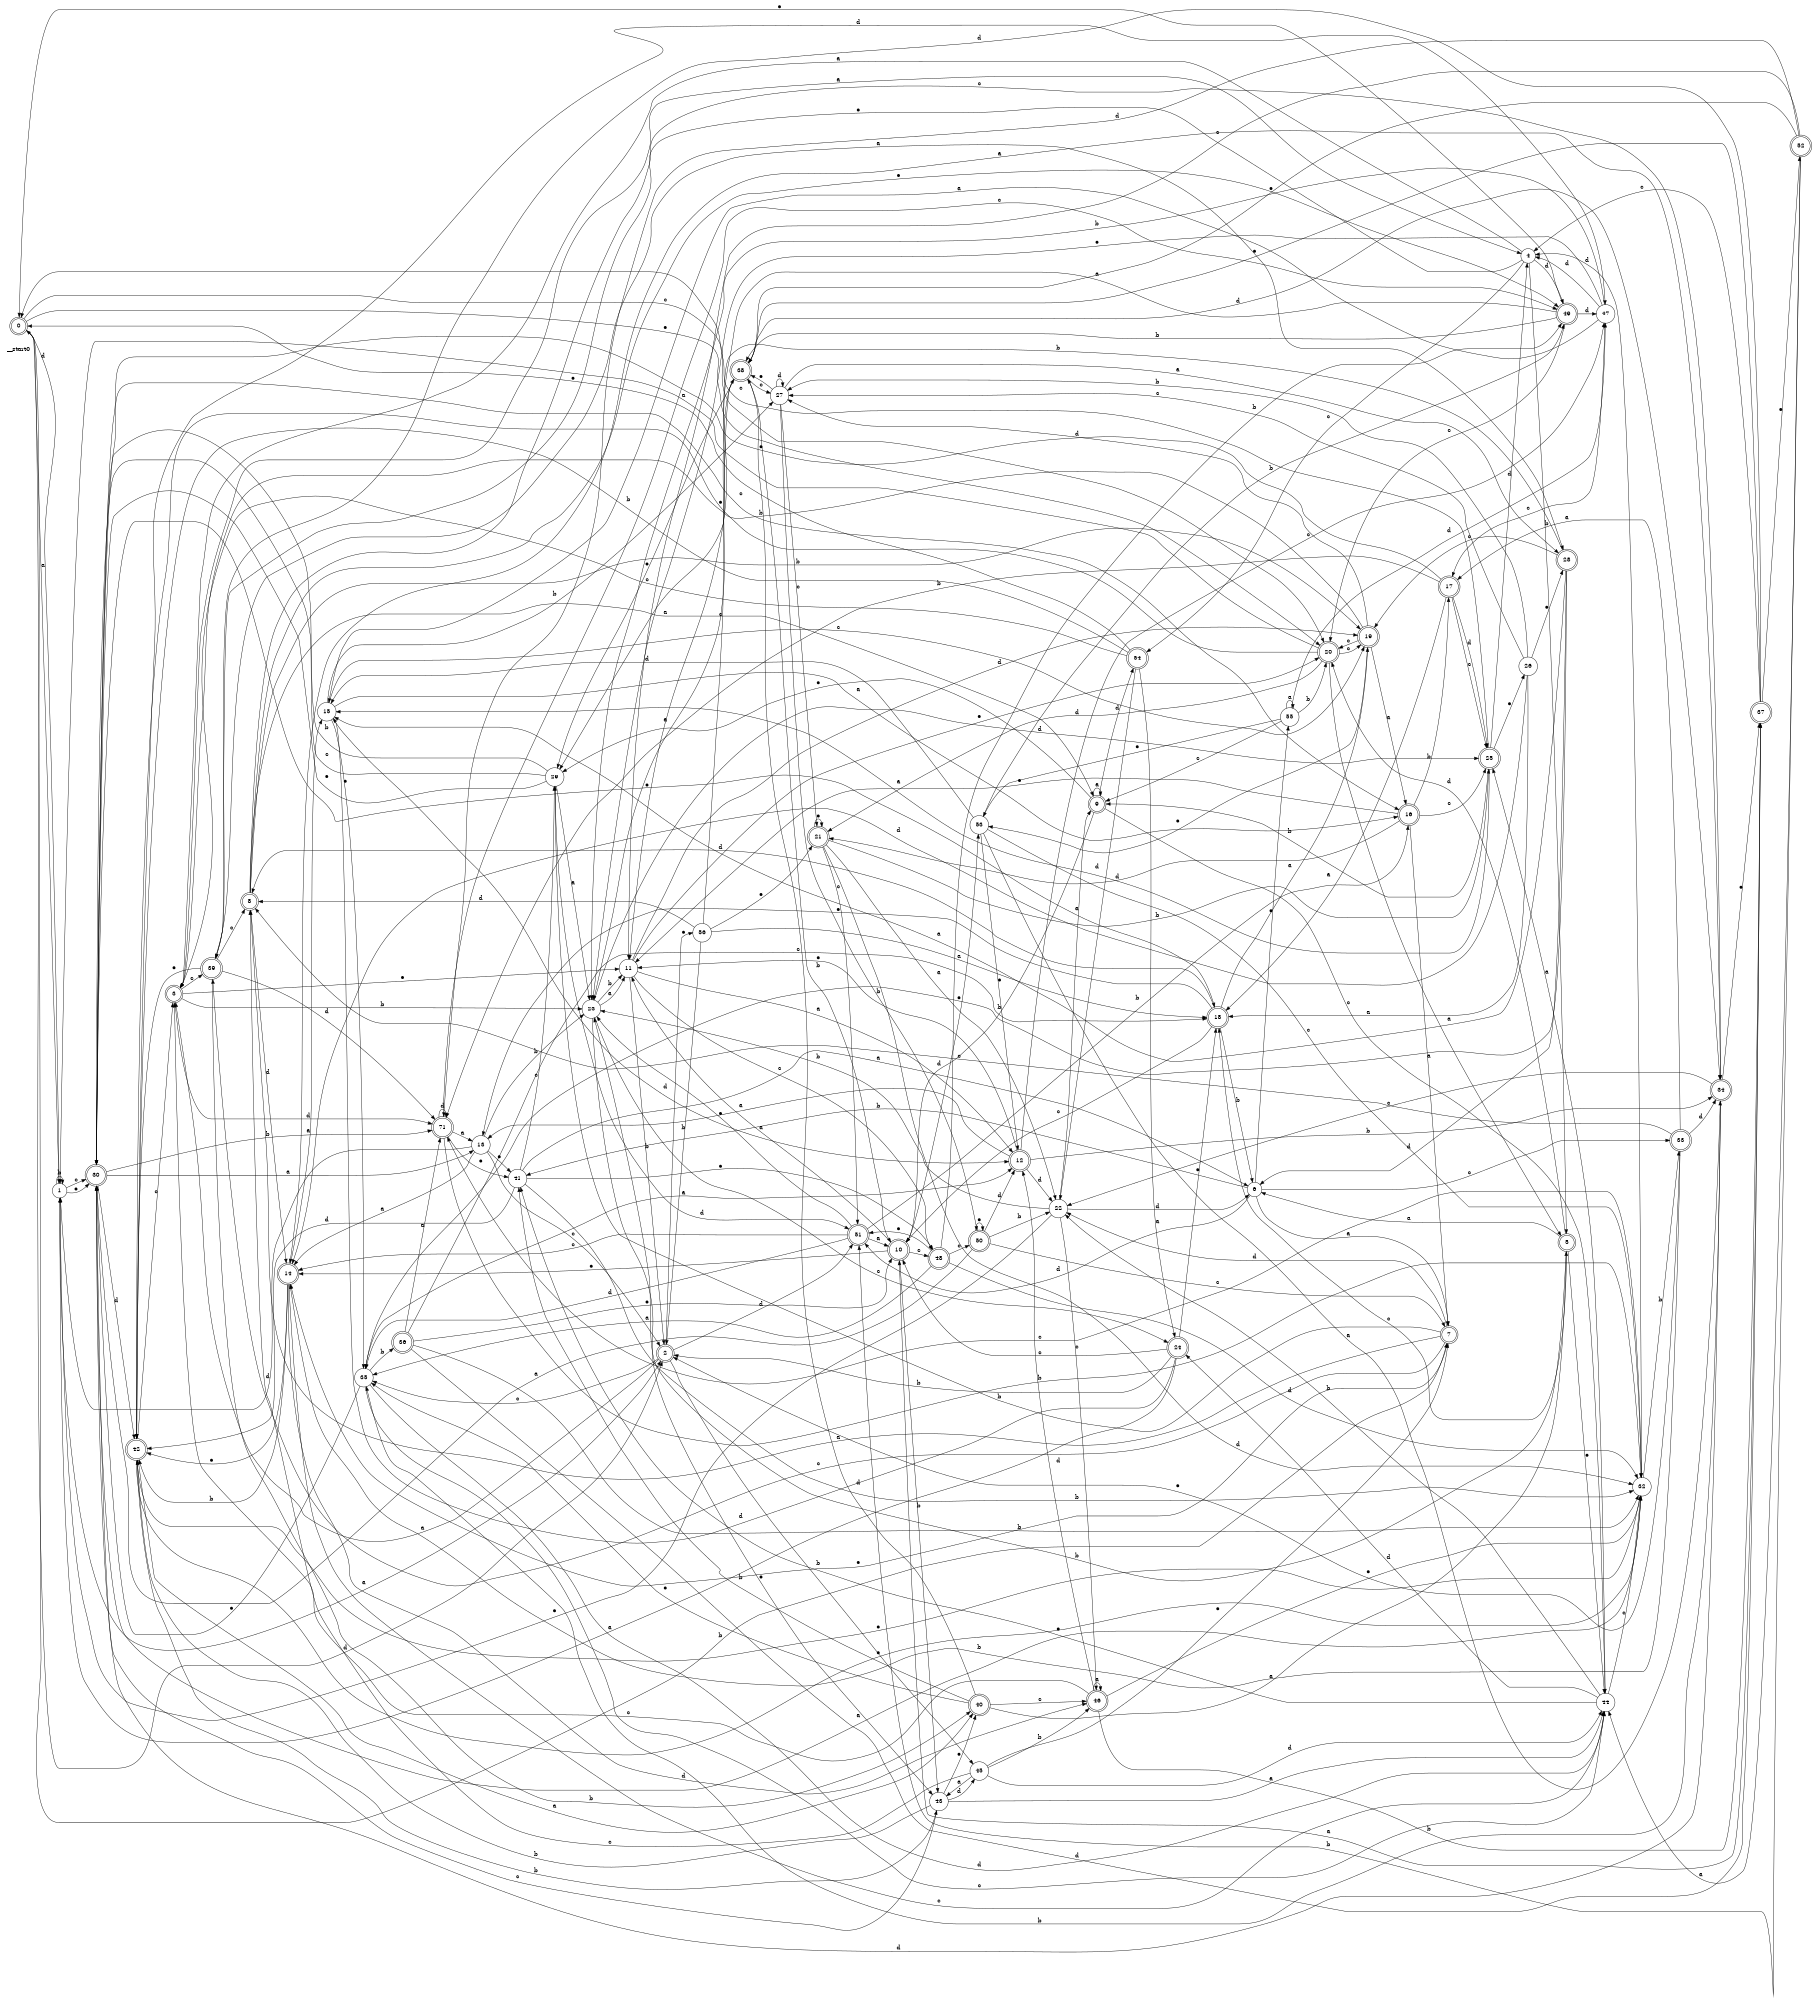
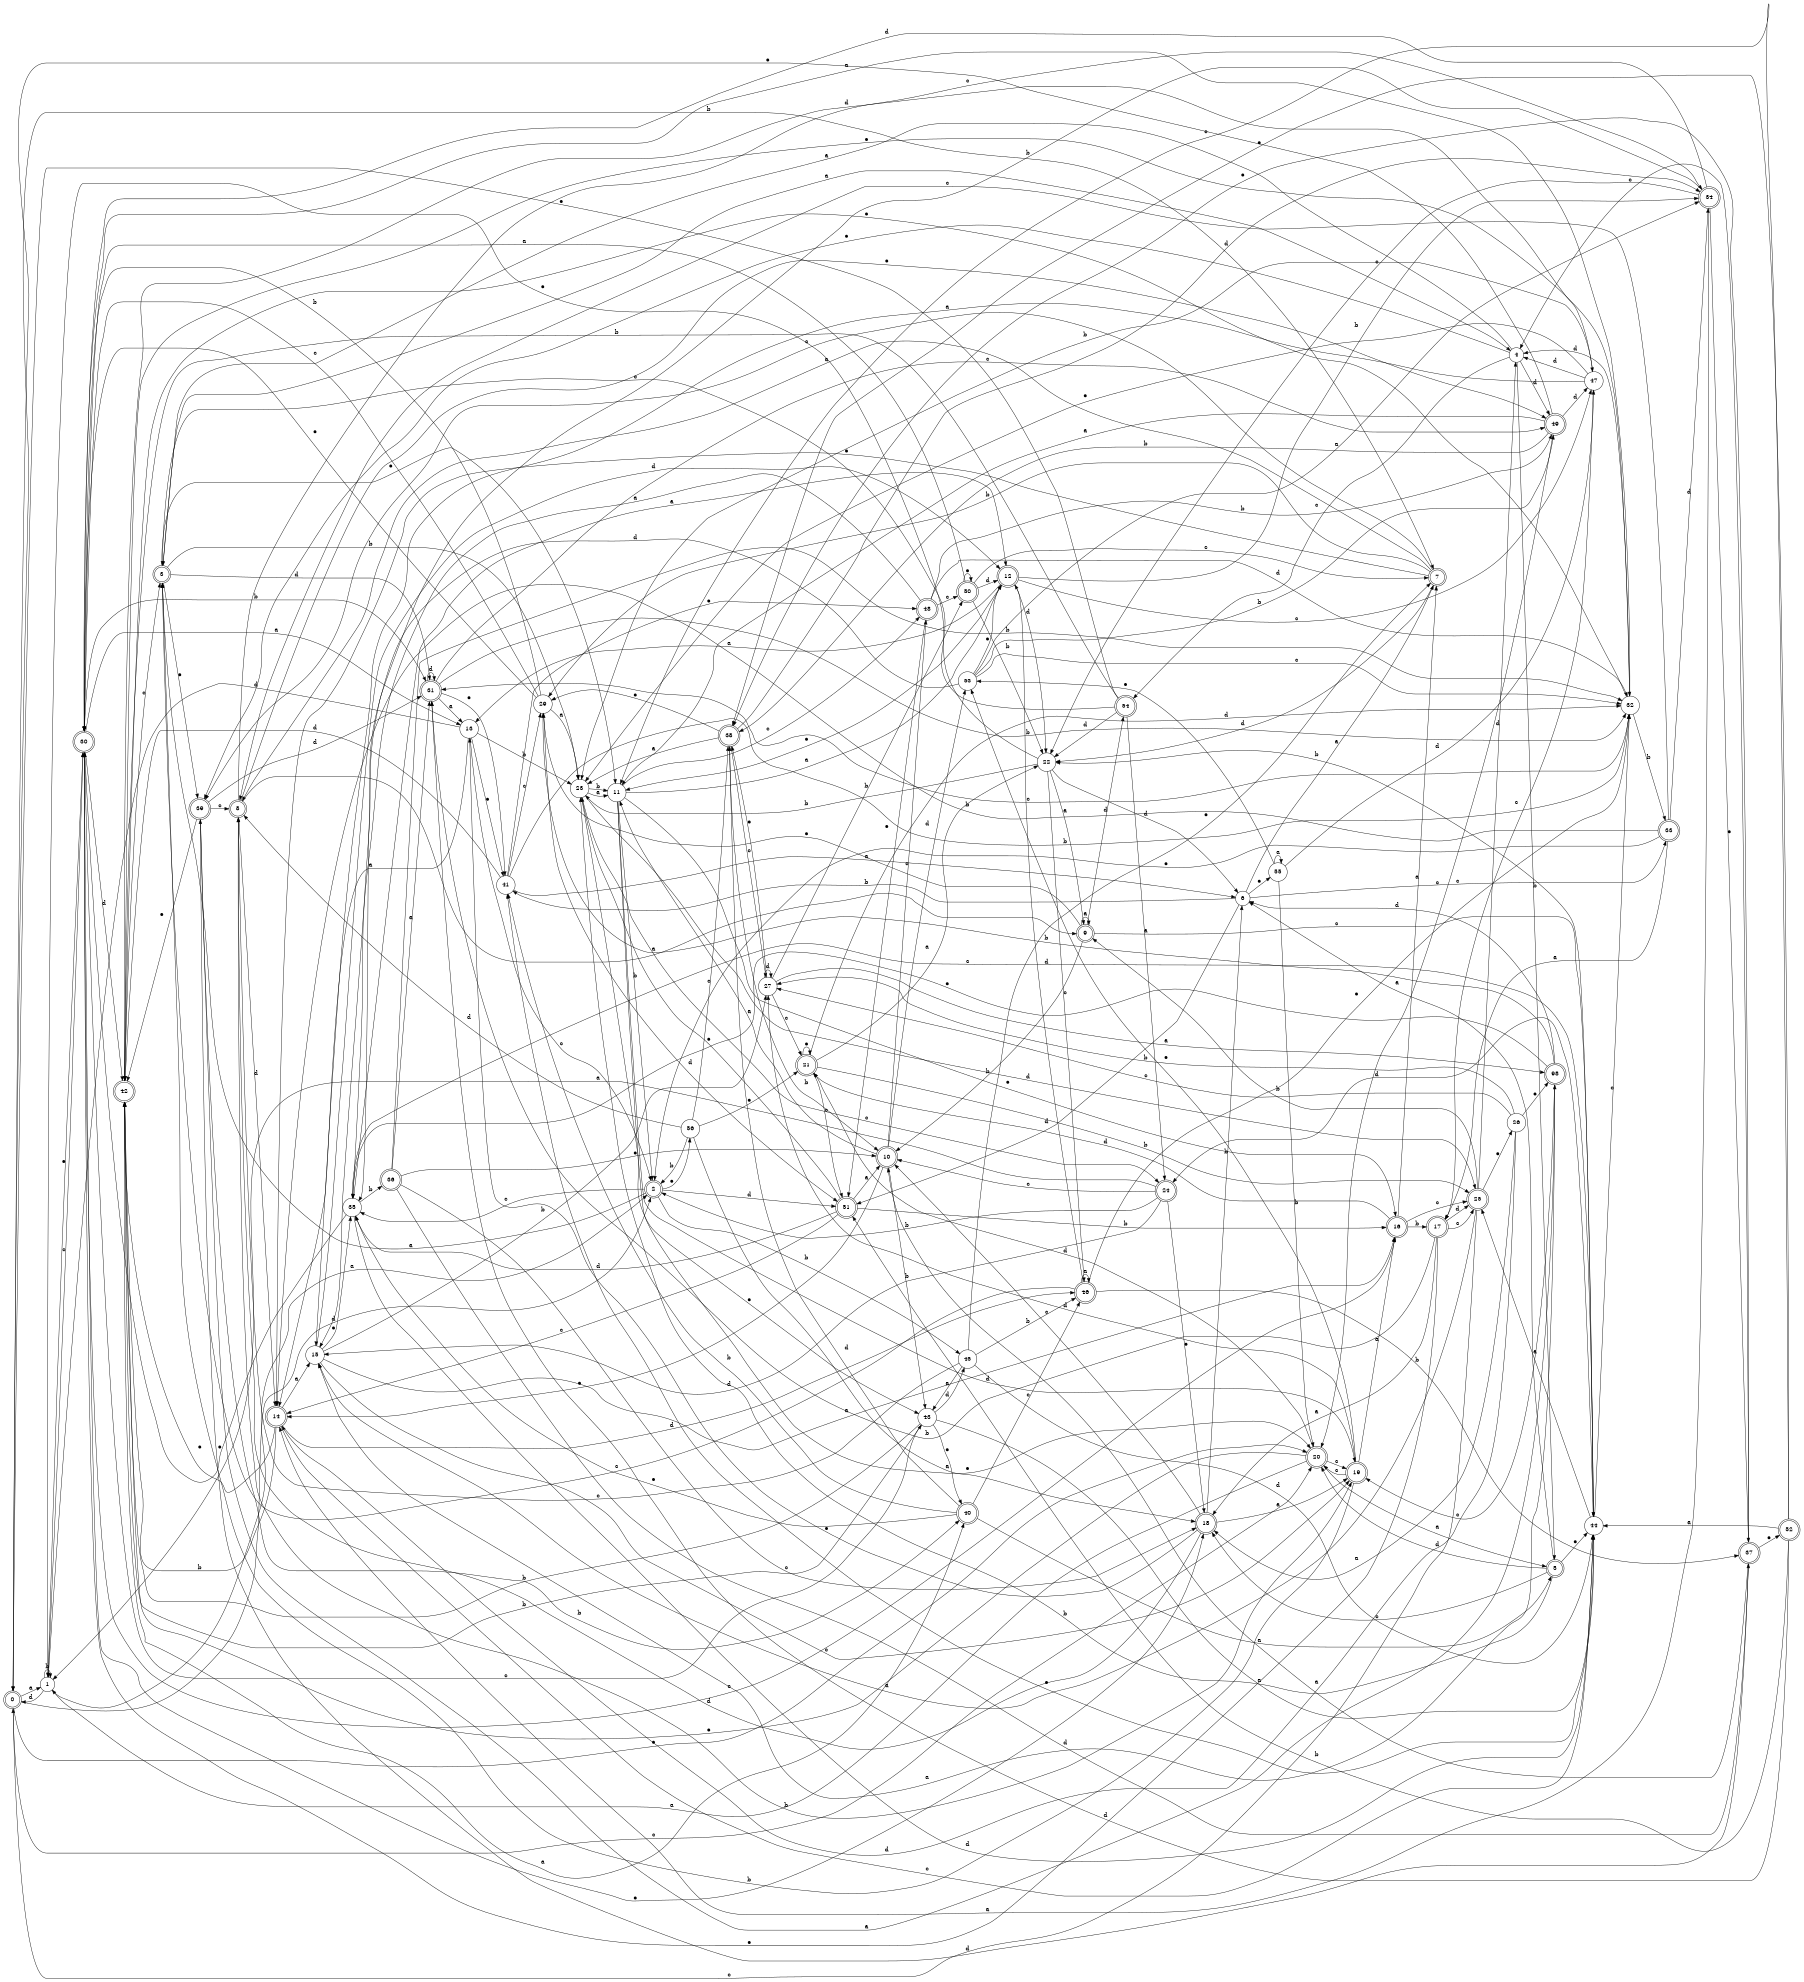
node "__start0": removed
node "28": label "28" -> "98"
edge "55" -> "9": removed, label "c"
edge "16" -> "11": reversed
edge "3" -> "39": label "c" -> "e"
node "71": label "71" -> "31"
